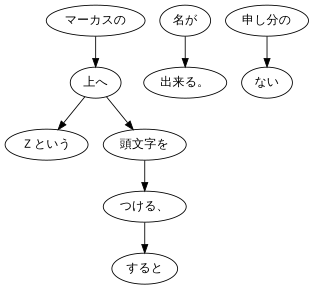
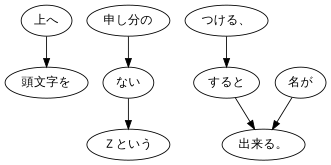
node "マーカスの": removed
edge "上へ" -> "Ｚという": now "ない" -> "Ｚという"
edge "すると" -> "出来る。": added
edge "頭文字を" -> "つける、": removed
